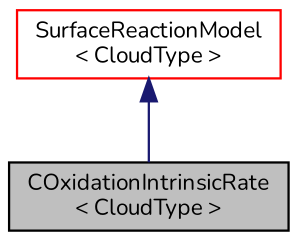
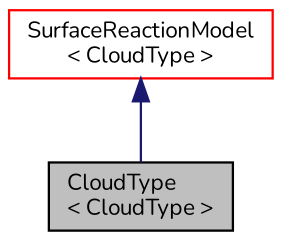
node "COxidationIntrinsicRate < CloudType >": label "COxidationIntrinsicRate < CloudType >" -> "CloudType < CloudType >"
